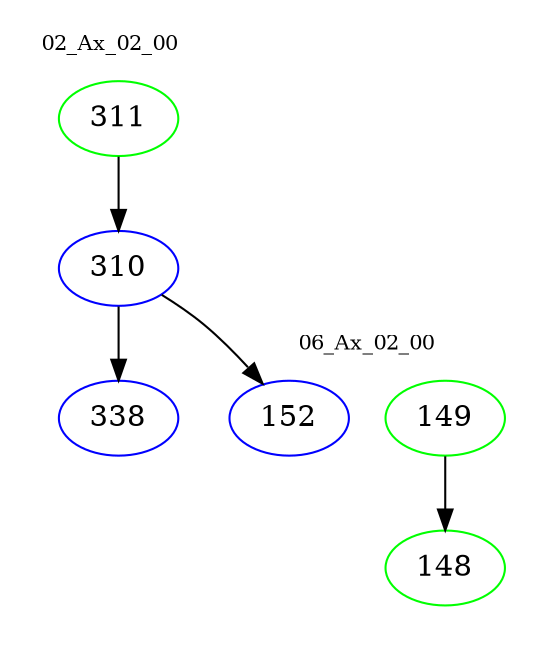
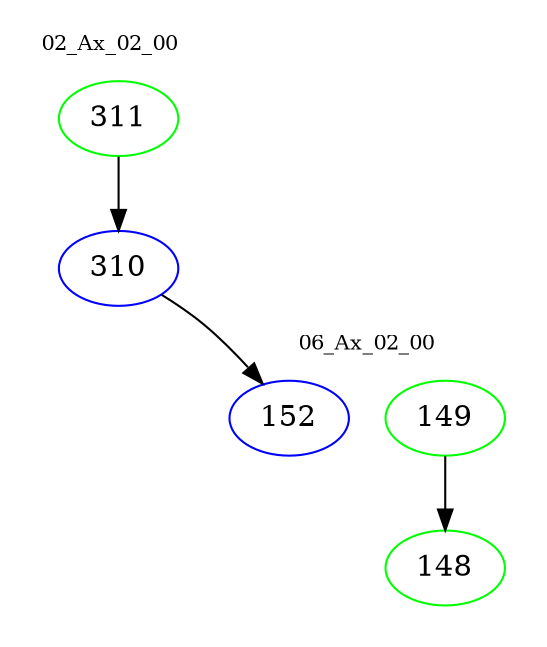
node "338": removed
